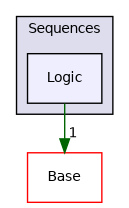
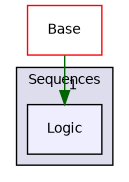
edge "Logic" -> "Base": reversed
